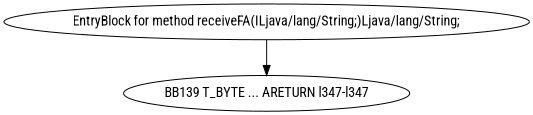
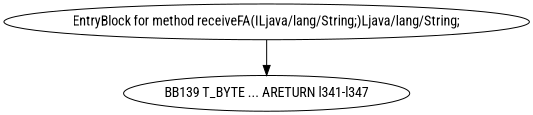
node "BB139 T_BYTE ... ARETURN l347-l347": label "BB139 T_BYTE ... ARETURN l347-l347" -> "BB139 T_BYTE ... ARETURN l341-l347"
